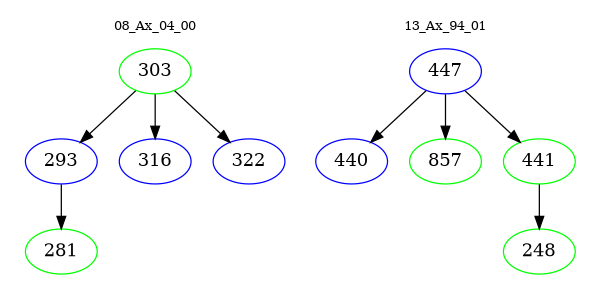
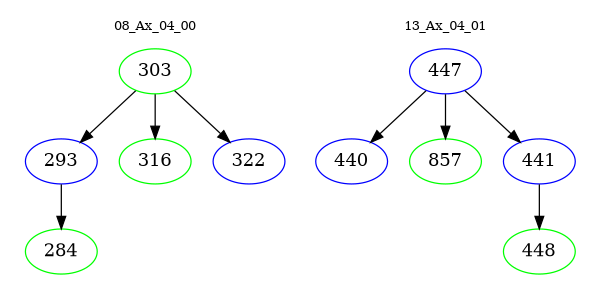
cluster "13_Ax_94_01": label "13_Ax_94_01" -> "13_Ax_04_01"
node "316": color blue -> green
node "441": color green -> blue
node "281": label "281" -> "284"
node "248": label "248" -> "448"
